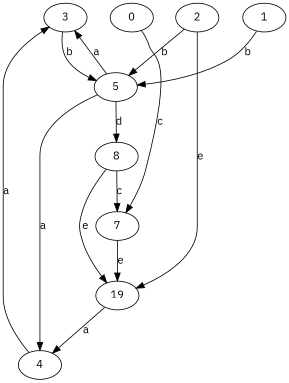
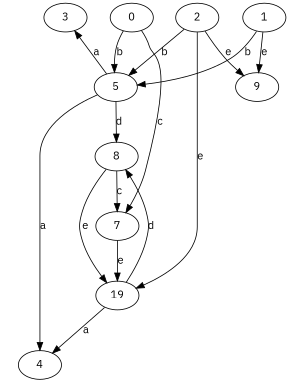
edge "3" -> "5": now "0" -> "5"
node "9": added
edge "4" -> "3": removed, label "a"
edge "19" -> "8": added, label "d"
